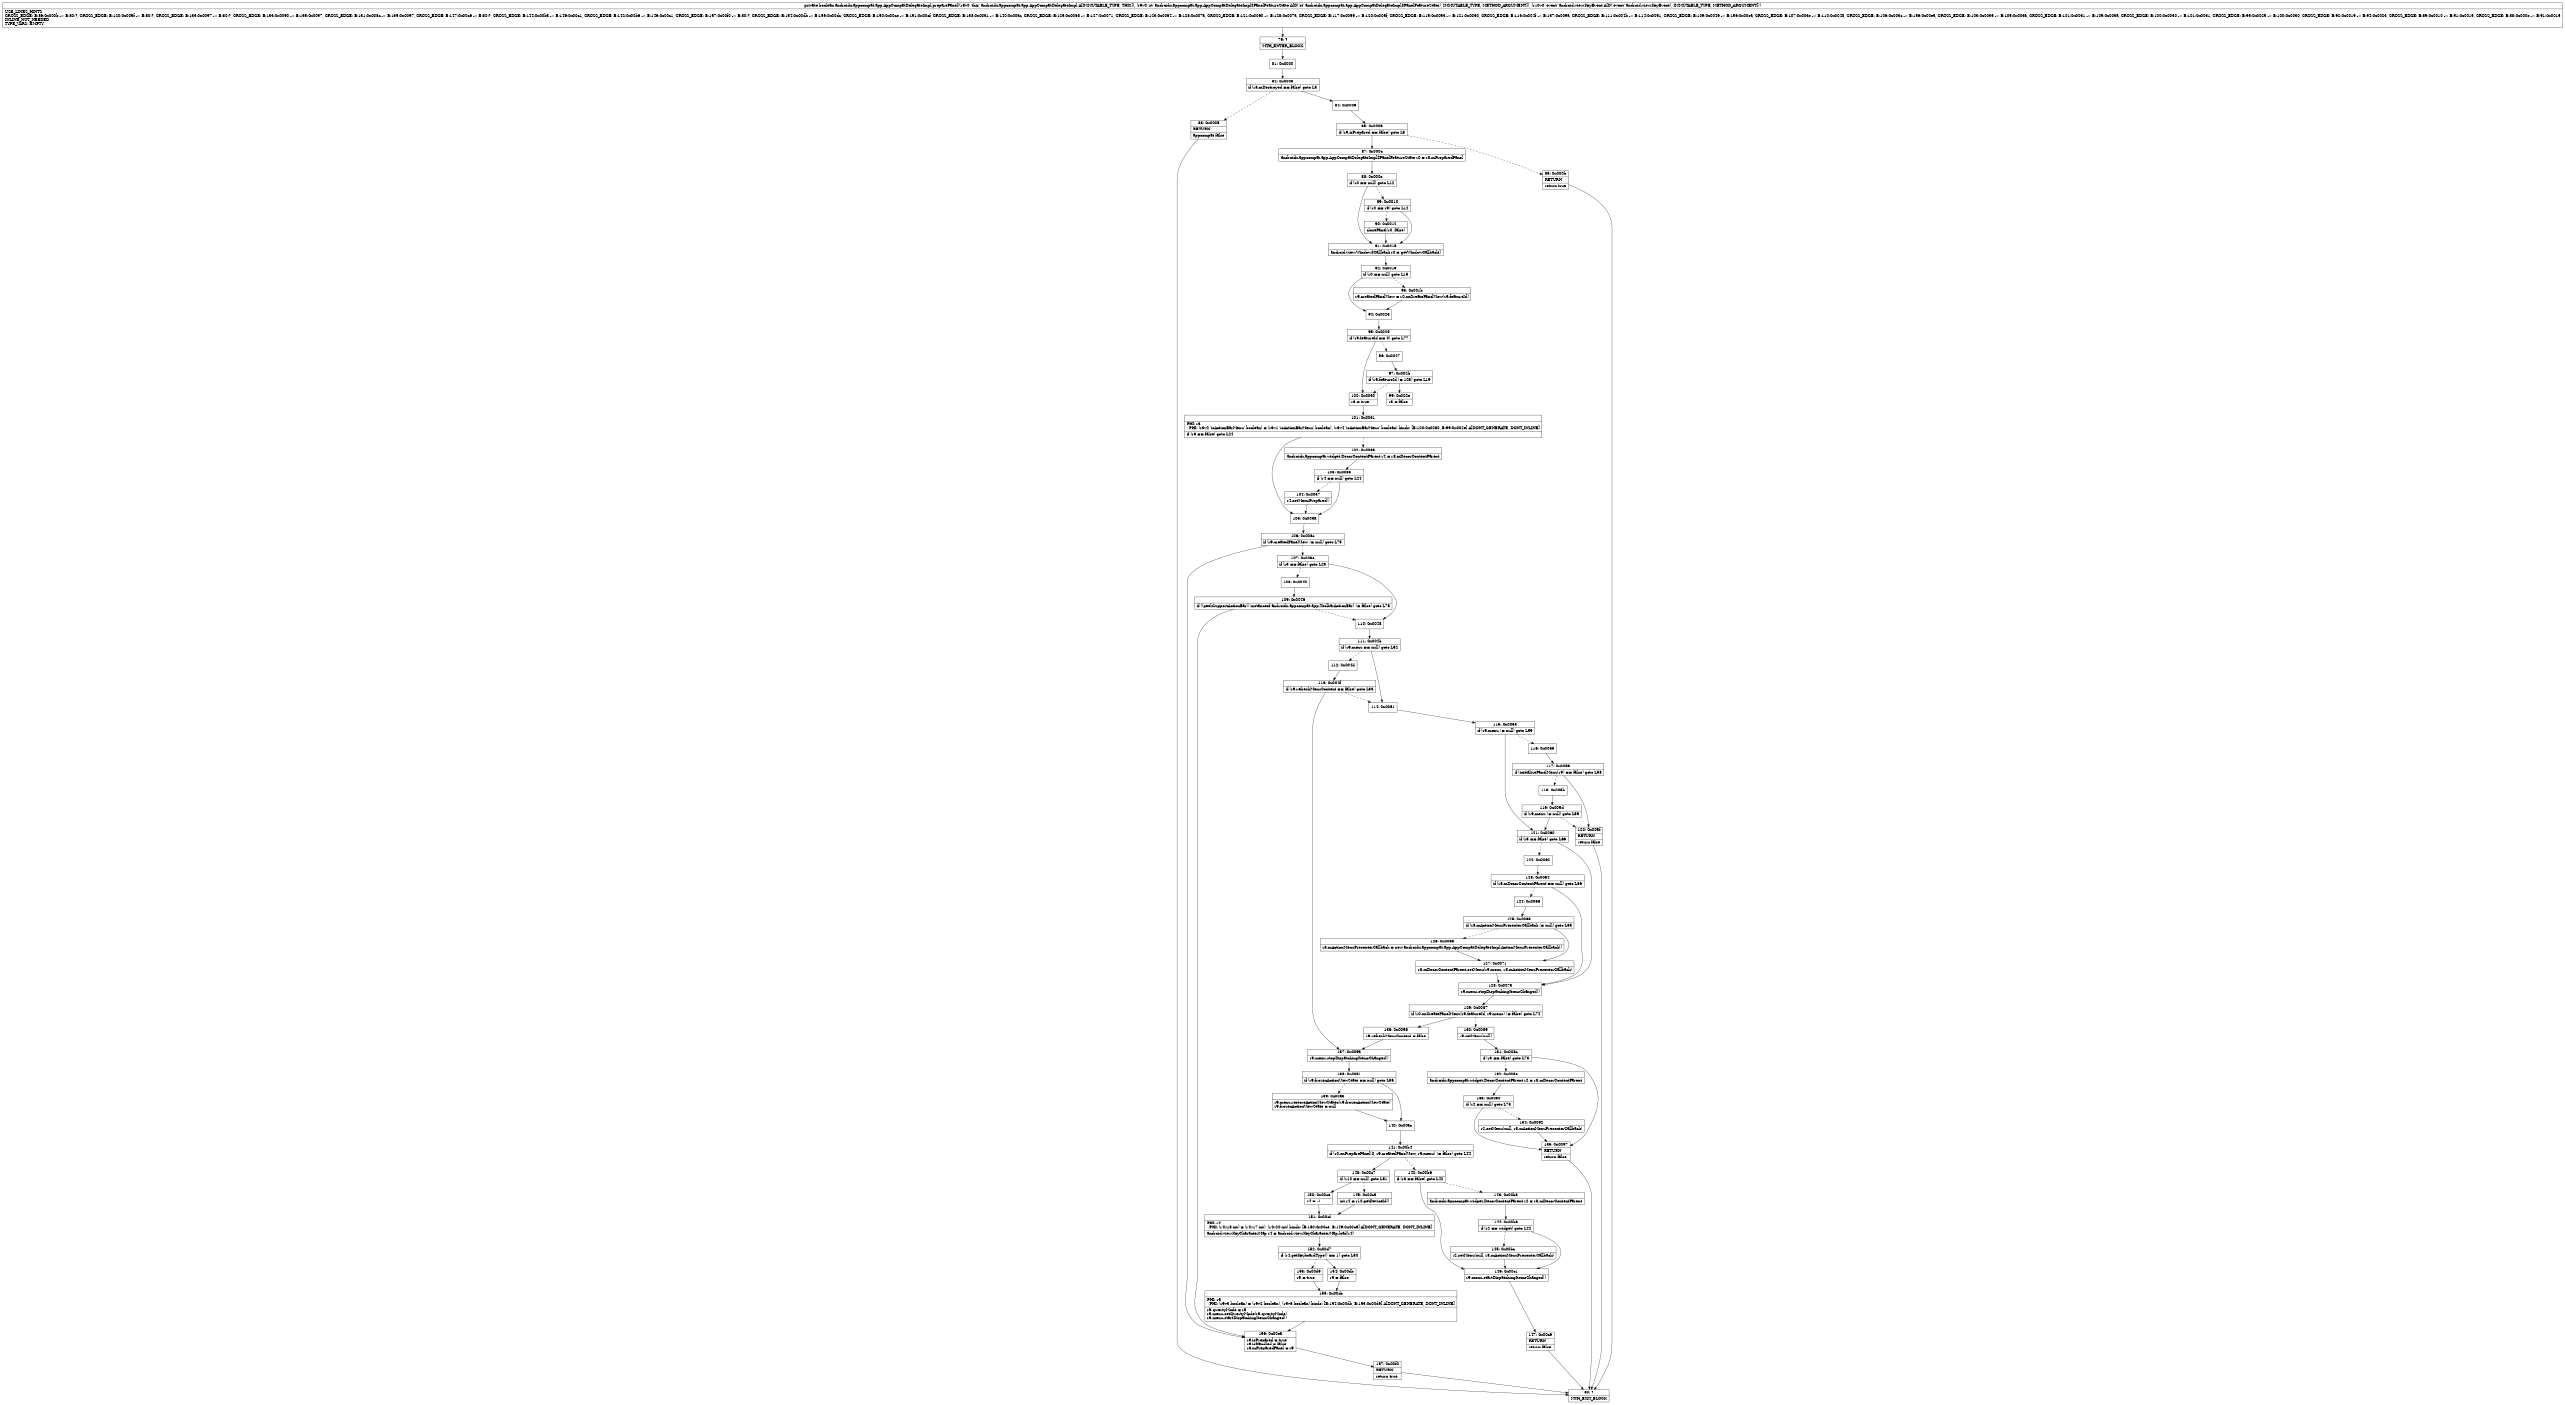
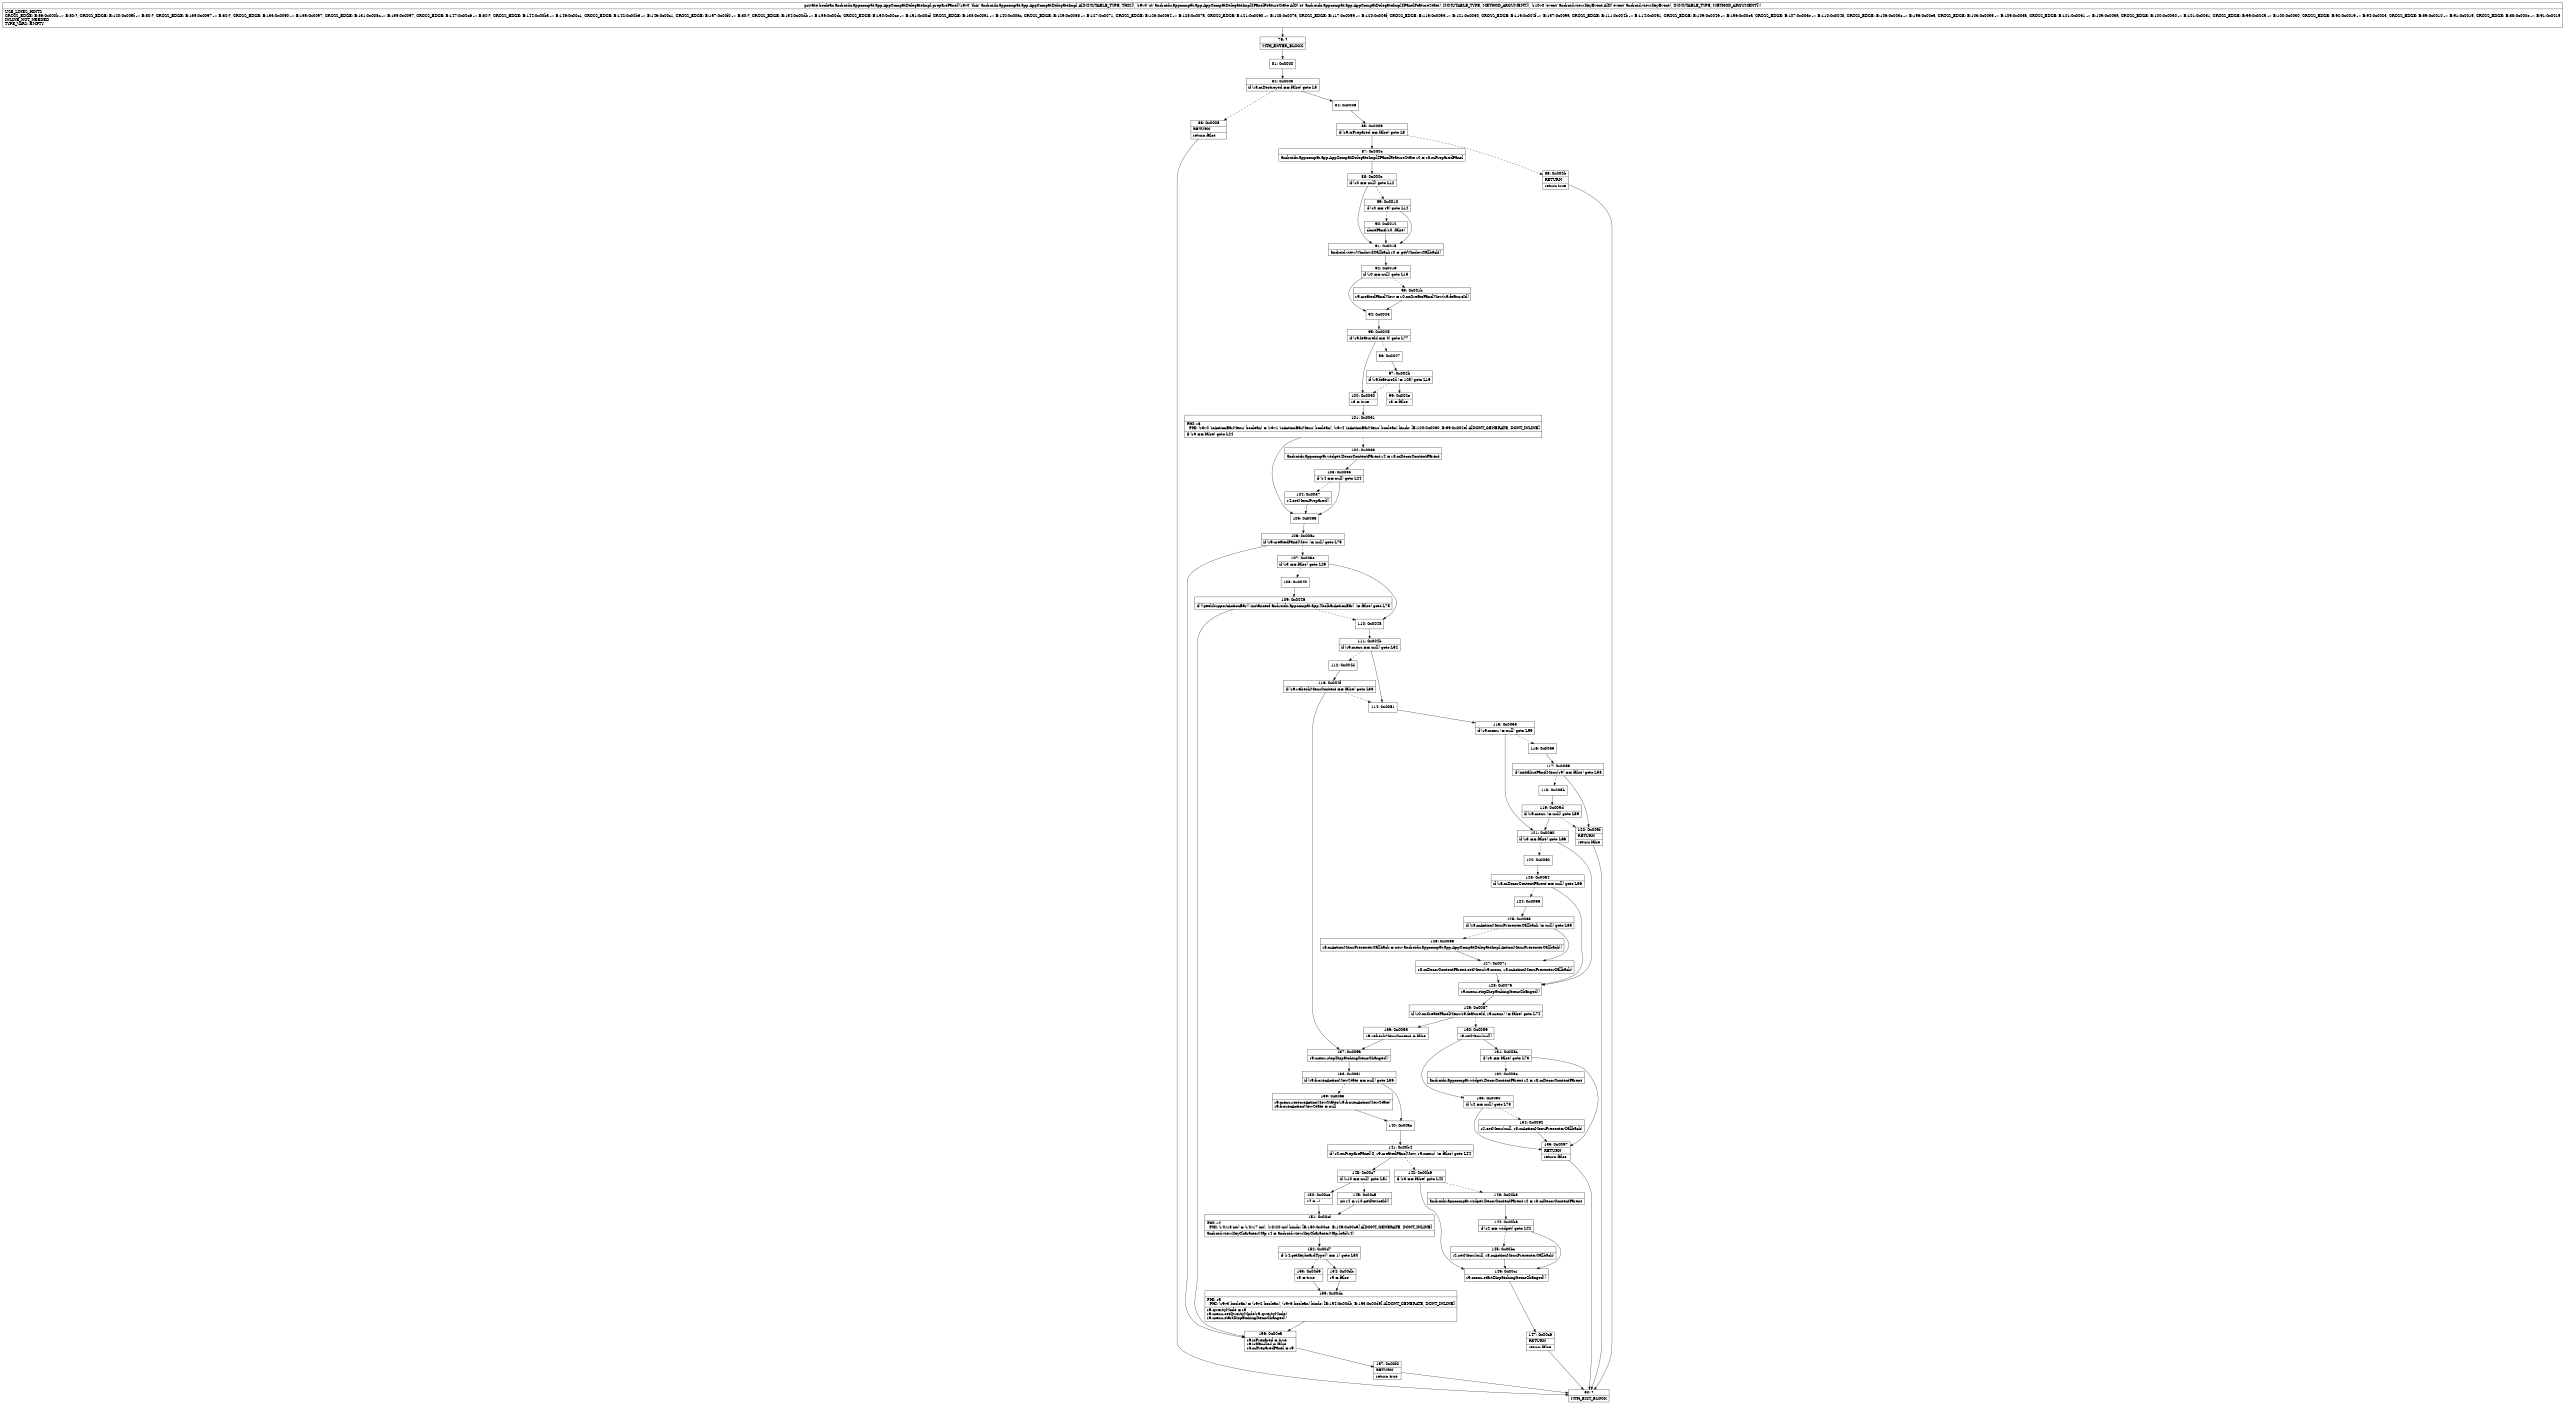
node "83: 0x0005": text "appcompat false" -> "return false"
edge "132: 0x008e" -> "133: 0x0090": now "130: 0x0089" -> "133: 0x0090"
